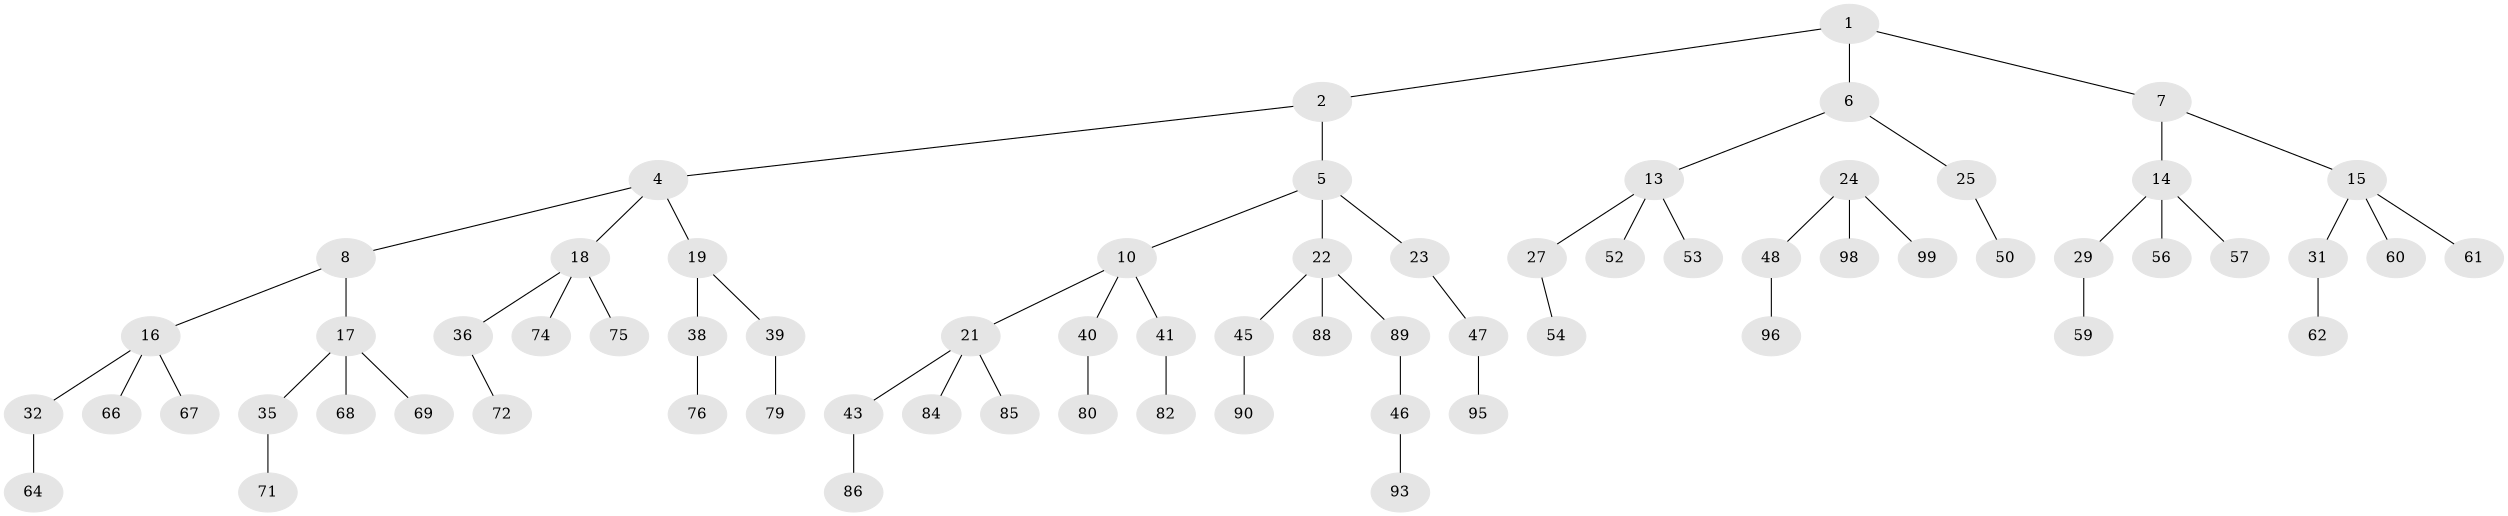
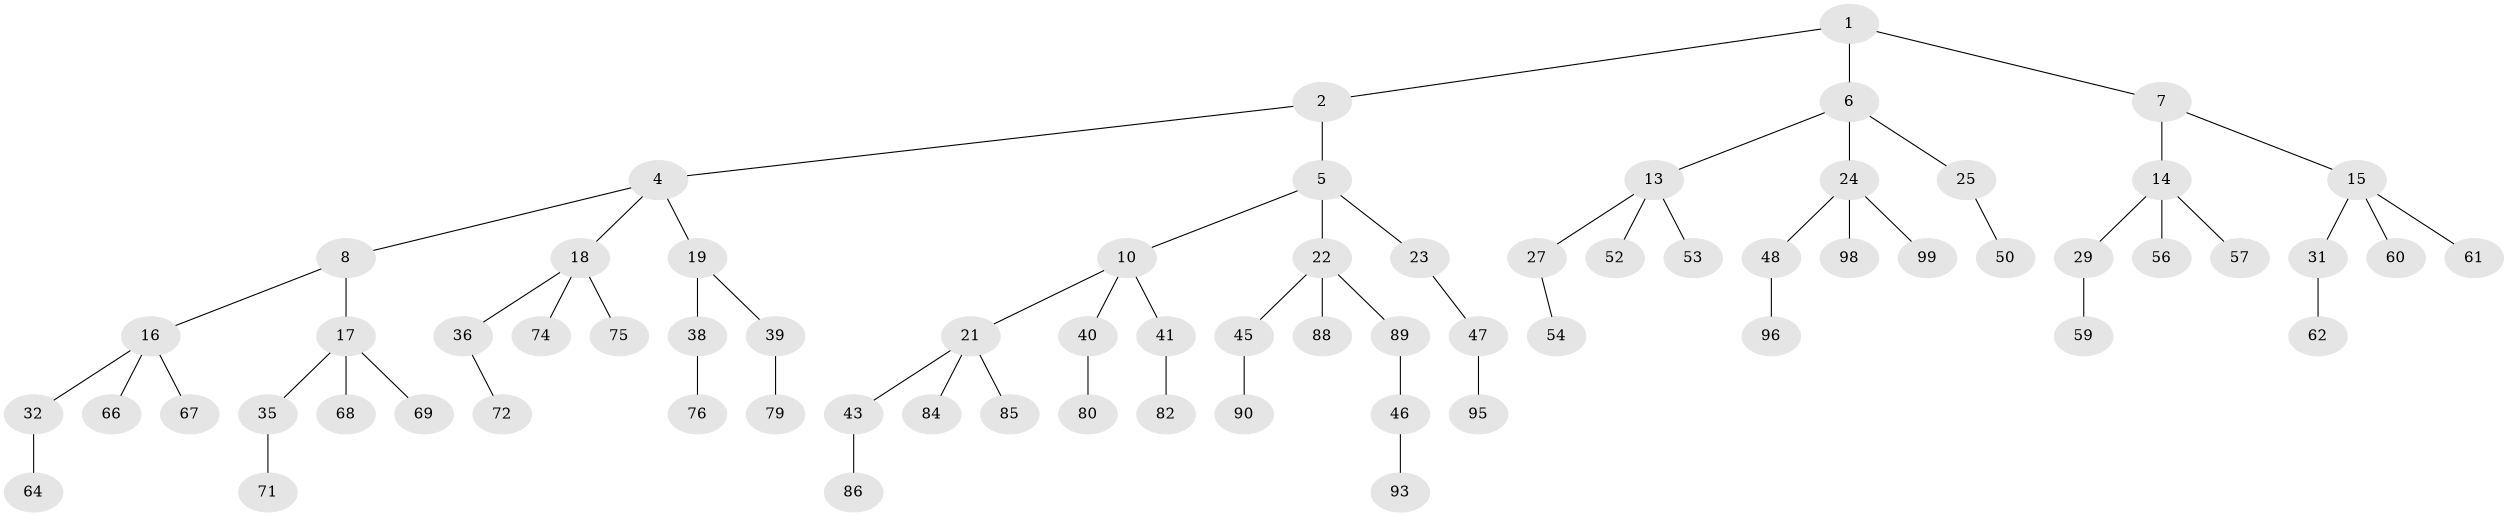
edge "6" -- "24": added
